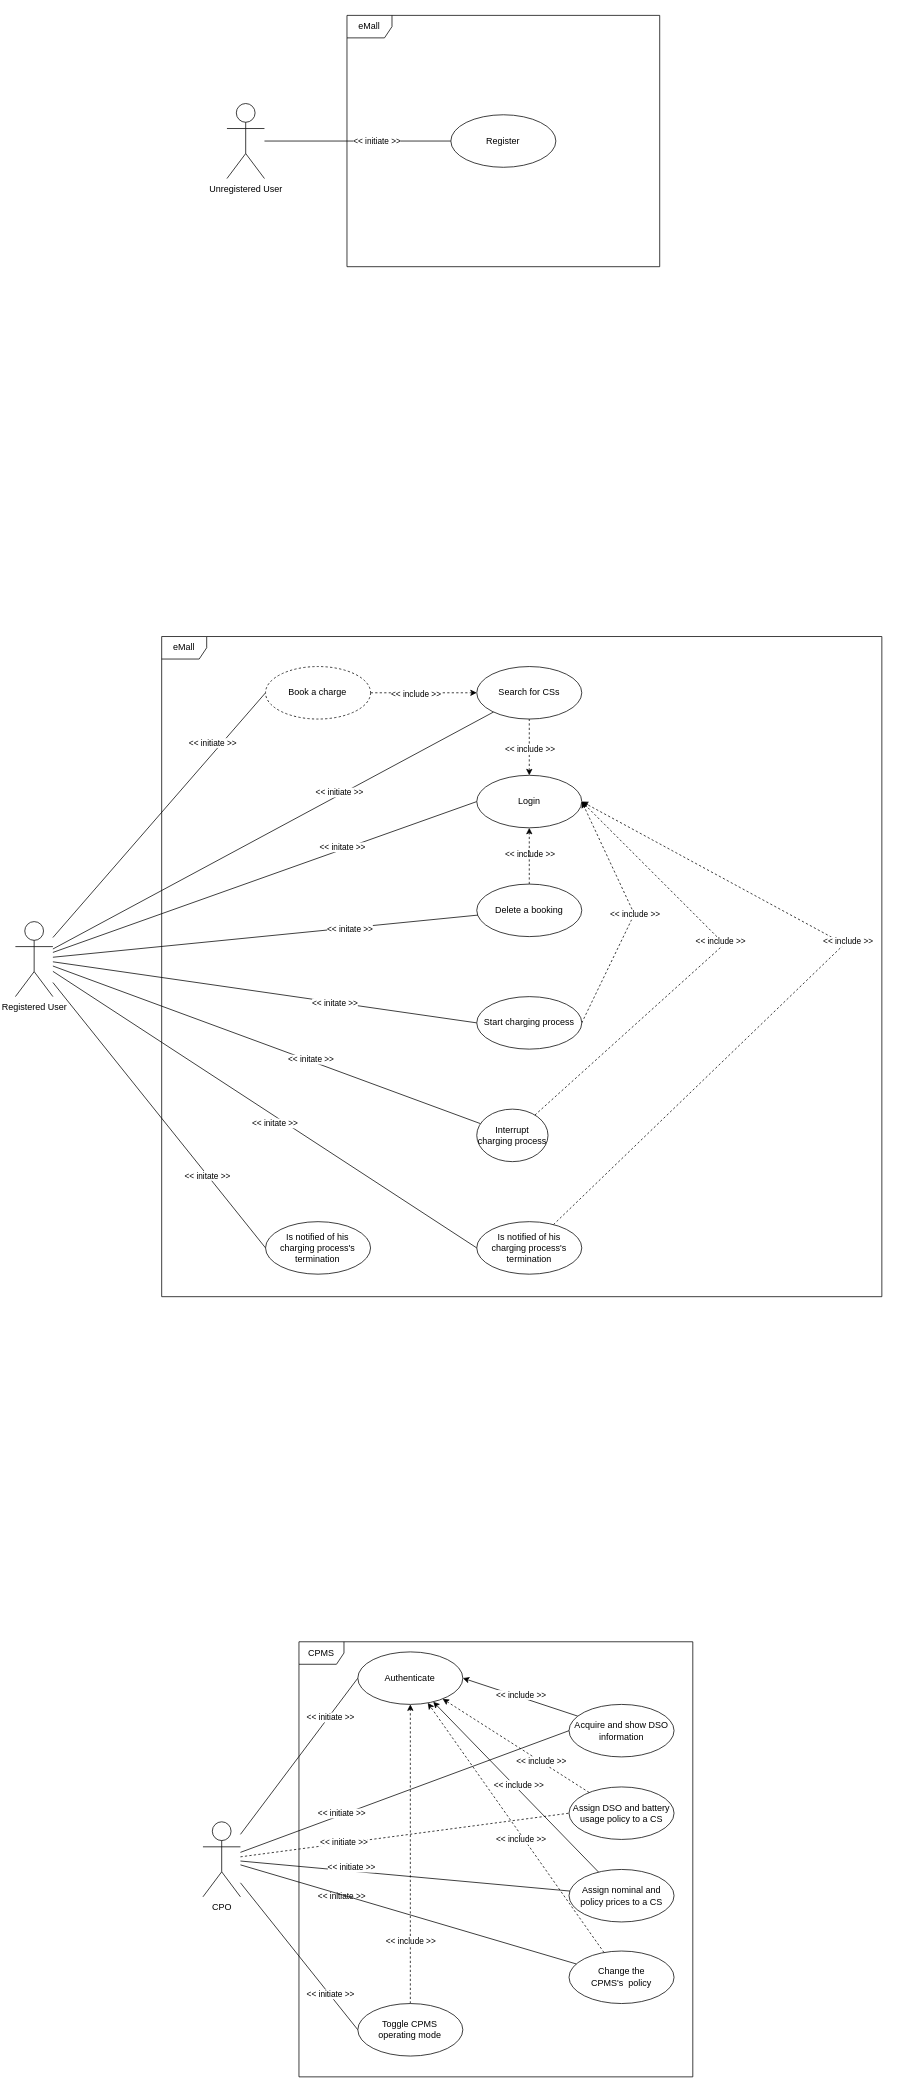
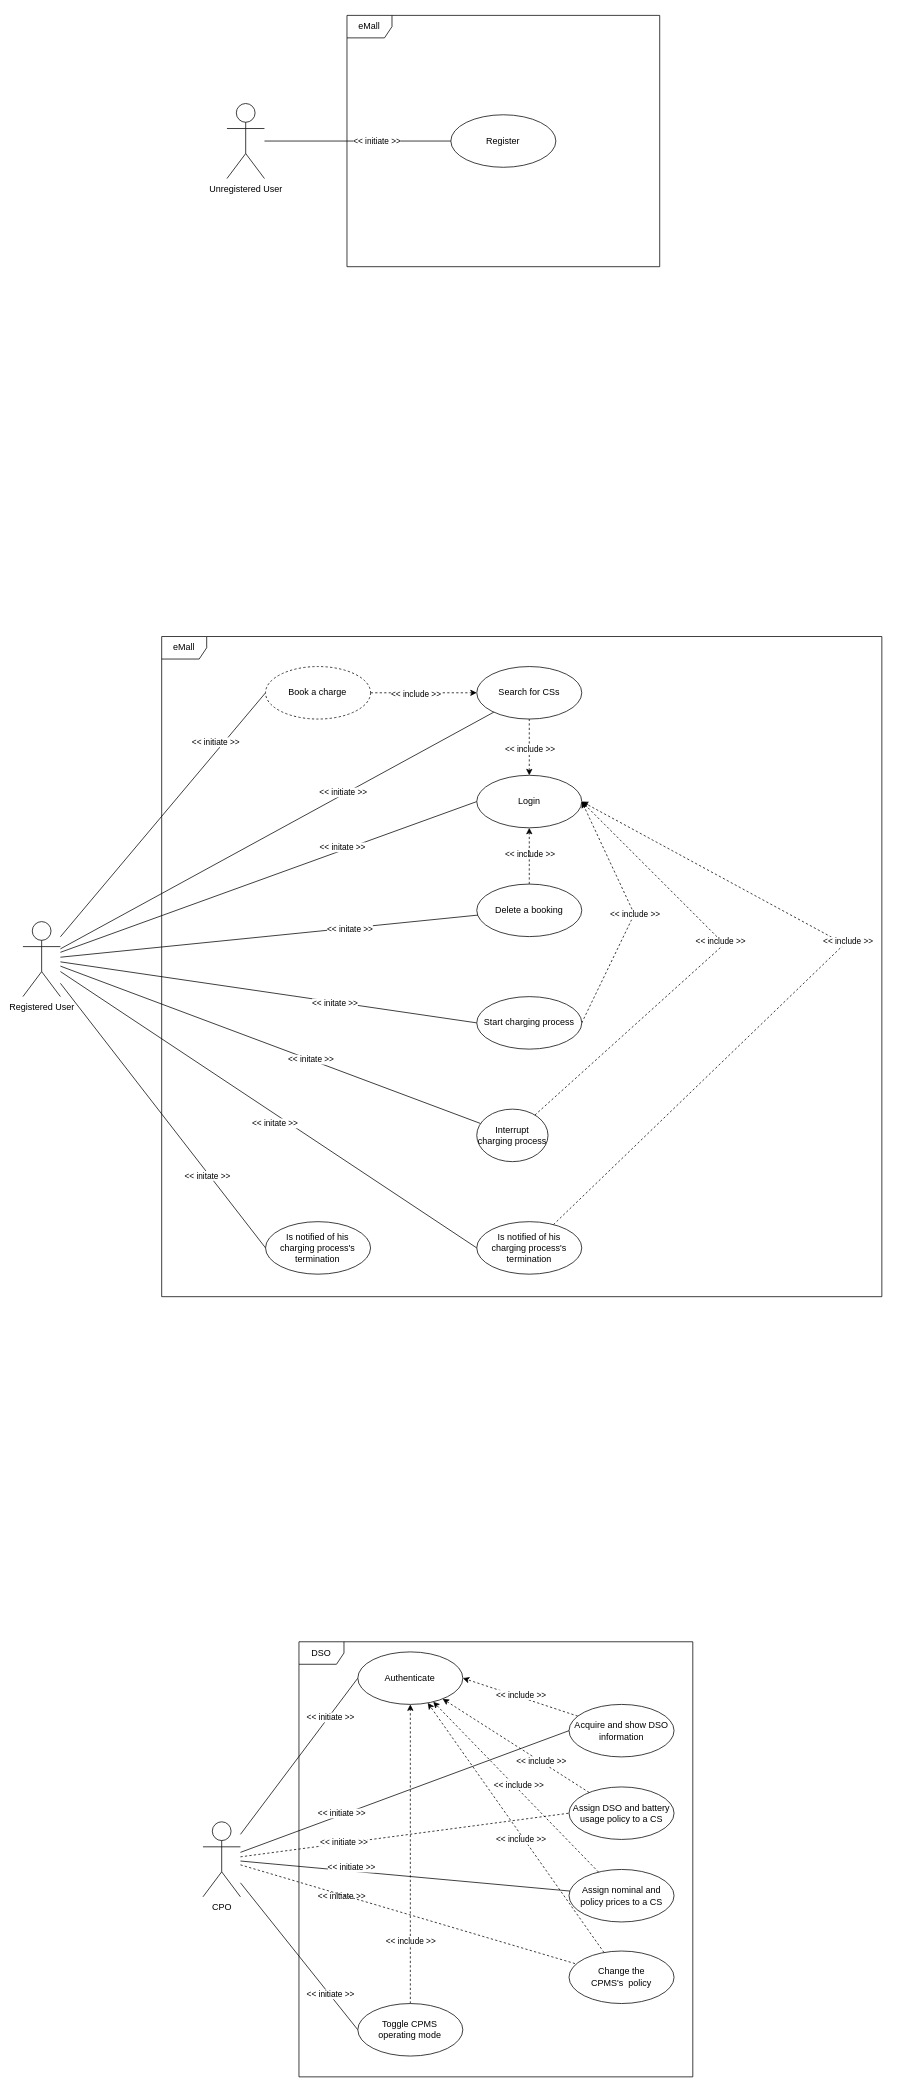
node "Registered User": moved (34, 959) -> (42, 959)
node "CPMS": label "CPMS" -> "DSO"
edge "Acquire and show DSO information" -> "Authenticate": style solid -> dashed
edge "Assign nominal and policy prices to a CS" -> "Authenticate": style solid -> dashed
edge "CPO" -- "Change the CPMS's policy": style solid -> dashed
